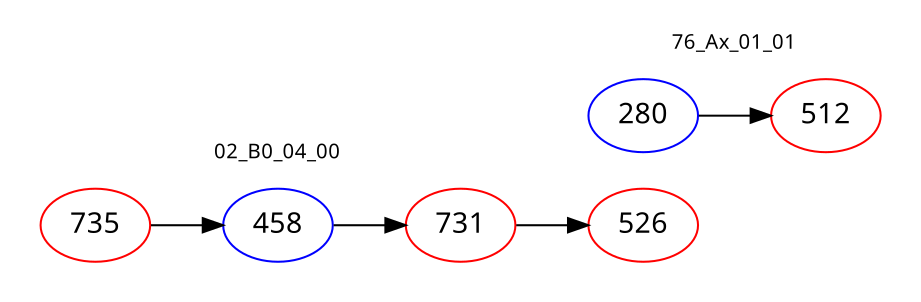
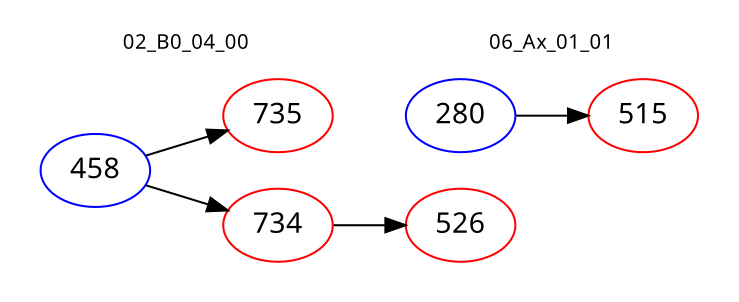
cluster "76_Ax_01_01": label "76_Ax_01_01" -> "06_Ax_01_01"
node "512": label "512" -> "515"
edge "735" -> "458": reversed
node "731": label "731" -> "734"
